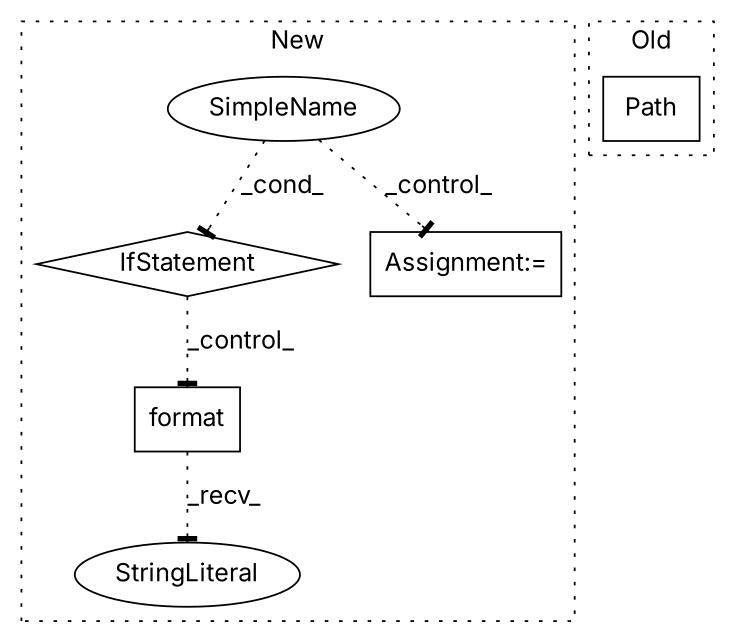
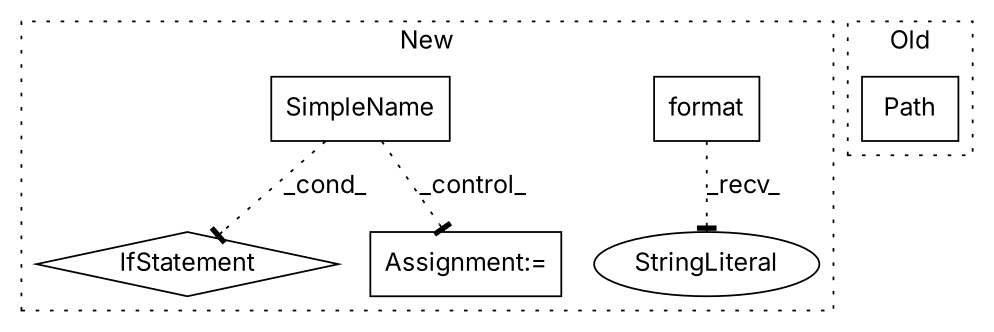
node "SimpleName": shape ellipse -> box
edge "IfStatement" -> "format": removed, label "_control_"
